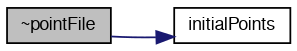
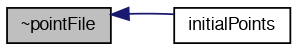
edge "~pointFile" -> "initialPoints": reversed
